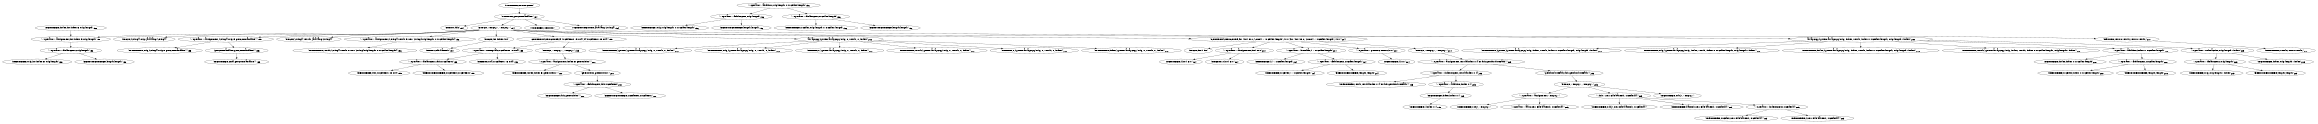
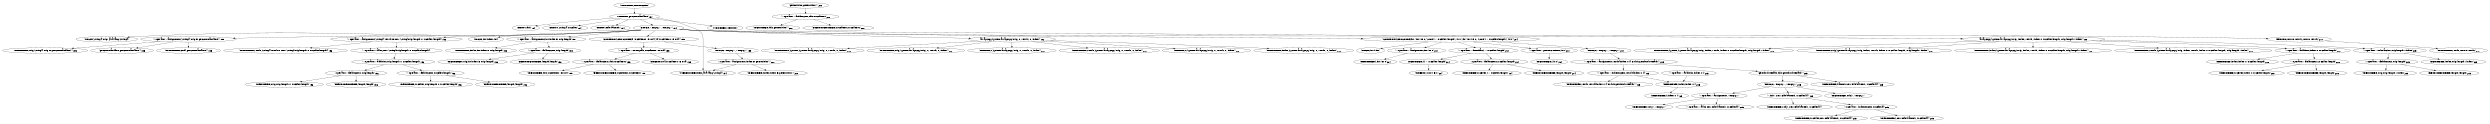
node "(PARAM,String[] srcFiles)": added
edge "(IDENTIFIER,index,int index = orig.length)" -> "(<operator>.assignment,int index = orig.length)": reversed
node "(LOCAL,String[] result: java.lang.String[])": removed
edge "(LOCAL,int index: int)" -> "(PARAM,File baseDir)": now "(METHOD,getCommandline)" -> "(PARAM,File baseDir)"
node "(<operator>.alloc,new String[orig.length + srcFiles.length])": added
edge "(getCommandline,getCommandline())" -> "(IDENTIFIER,cmdl,getCommandline())": now "(<operator>.assignment,String[] orig = getCommandline())" -> "(IDENTIFIER,cmdl,getCommandline())"
edge "(<operator>.assignment,int i = 0)" -> "(LITERAL,0,int i = 0)": now "(IDENTIFIER,i,i < srcFiles.length)" -> "(LITERAL,0,int i = 0)"
edge "(<operator>.assignment,index = getPosition())" -> "(getPosition,getPosition())": now "(<operator>.assignment,index = getPosition())" -> "(METHOD_RETURN,java.lang.String[])"
edge "(<operator>.indexAccess,result[index + i])" -> "(<operator>.addition,index + i)": now "(<operator>.indexAccess,result[index + i])" -> "(IDENTIFIER,index,index + i)"
edge "(<init>,new File(baseDir, srcFiles[i]))" -> "(IDENTIFIER,baseDir,new File(baseDir, srcFiles[i]))": now "(getAbsolutePath,this.getAbsolutePath())" -> "(IDENTIFIER,baseDir,new File(baseDir, srcFiles[i]))"
